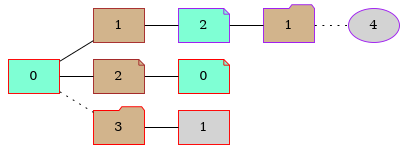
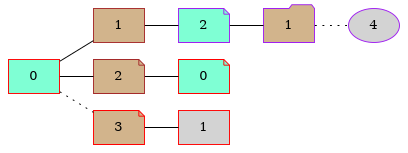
node "3": shape folder -> note
